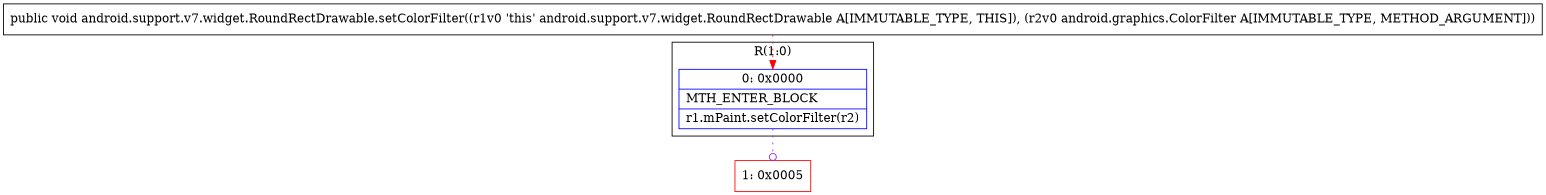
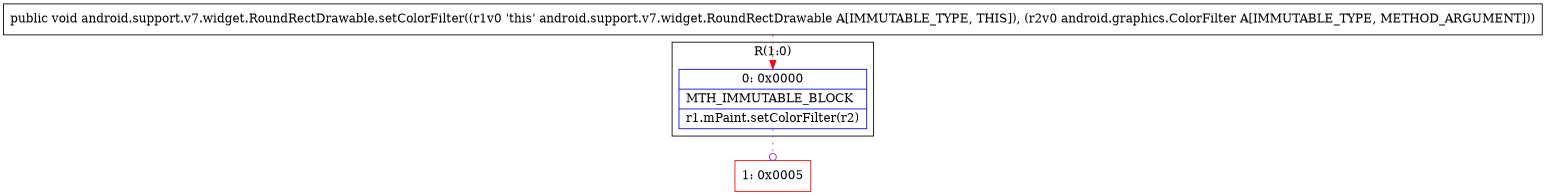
node "0: 0x0000": text "MTH_ENTER_BLOCK" -> "MTH_IMMUTABLE_BLOCK"
